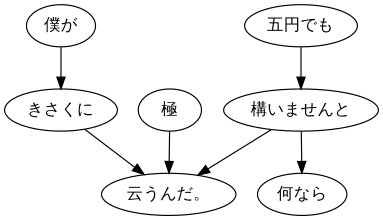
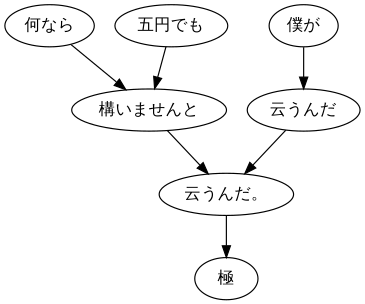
node "きさくに": label "きさくに" -> "云うんだ"
edge "極" -> "云うんだ。": reversed
edge "構いませんと" -> "何なら": reversed
